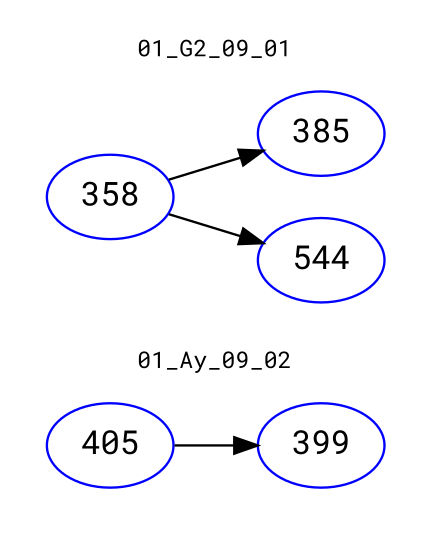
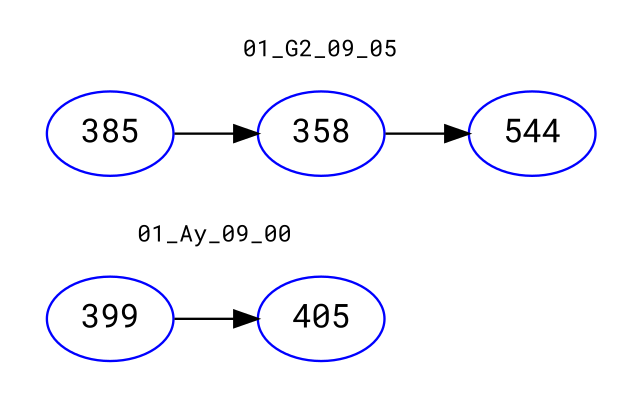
cluster "01_G2_09_01": label "01_G2_09_01" -> "01_G2_09_05"
edge "358" -> "385": reversed
cluster "01_Ay_09_02": label "01_Ay_09_02" -> "01_Ay_09_00"
edge "405" -> "399": reversed
